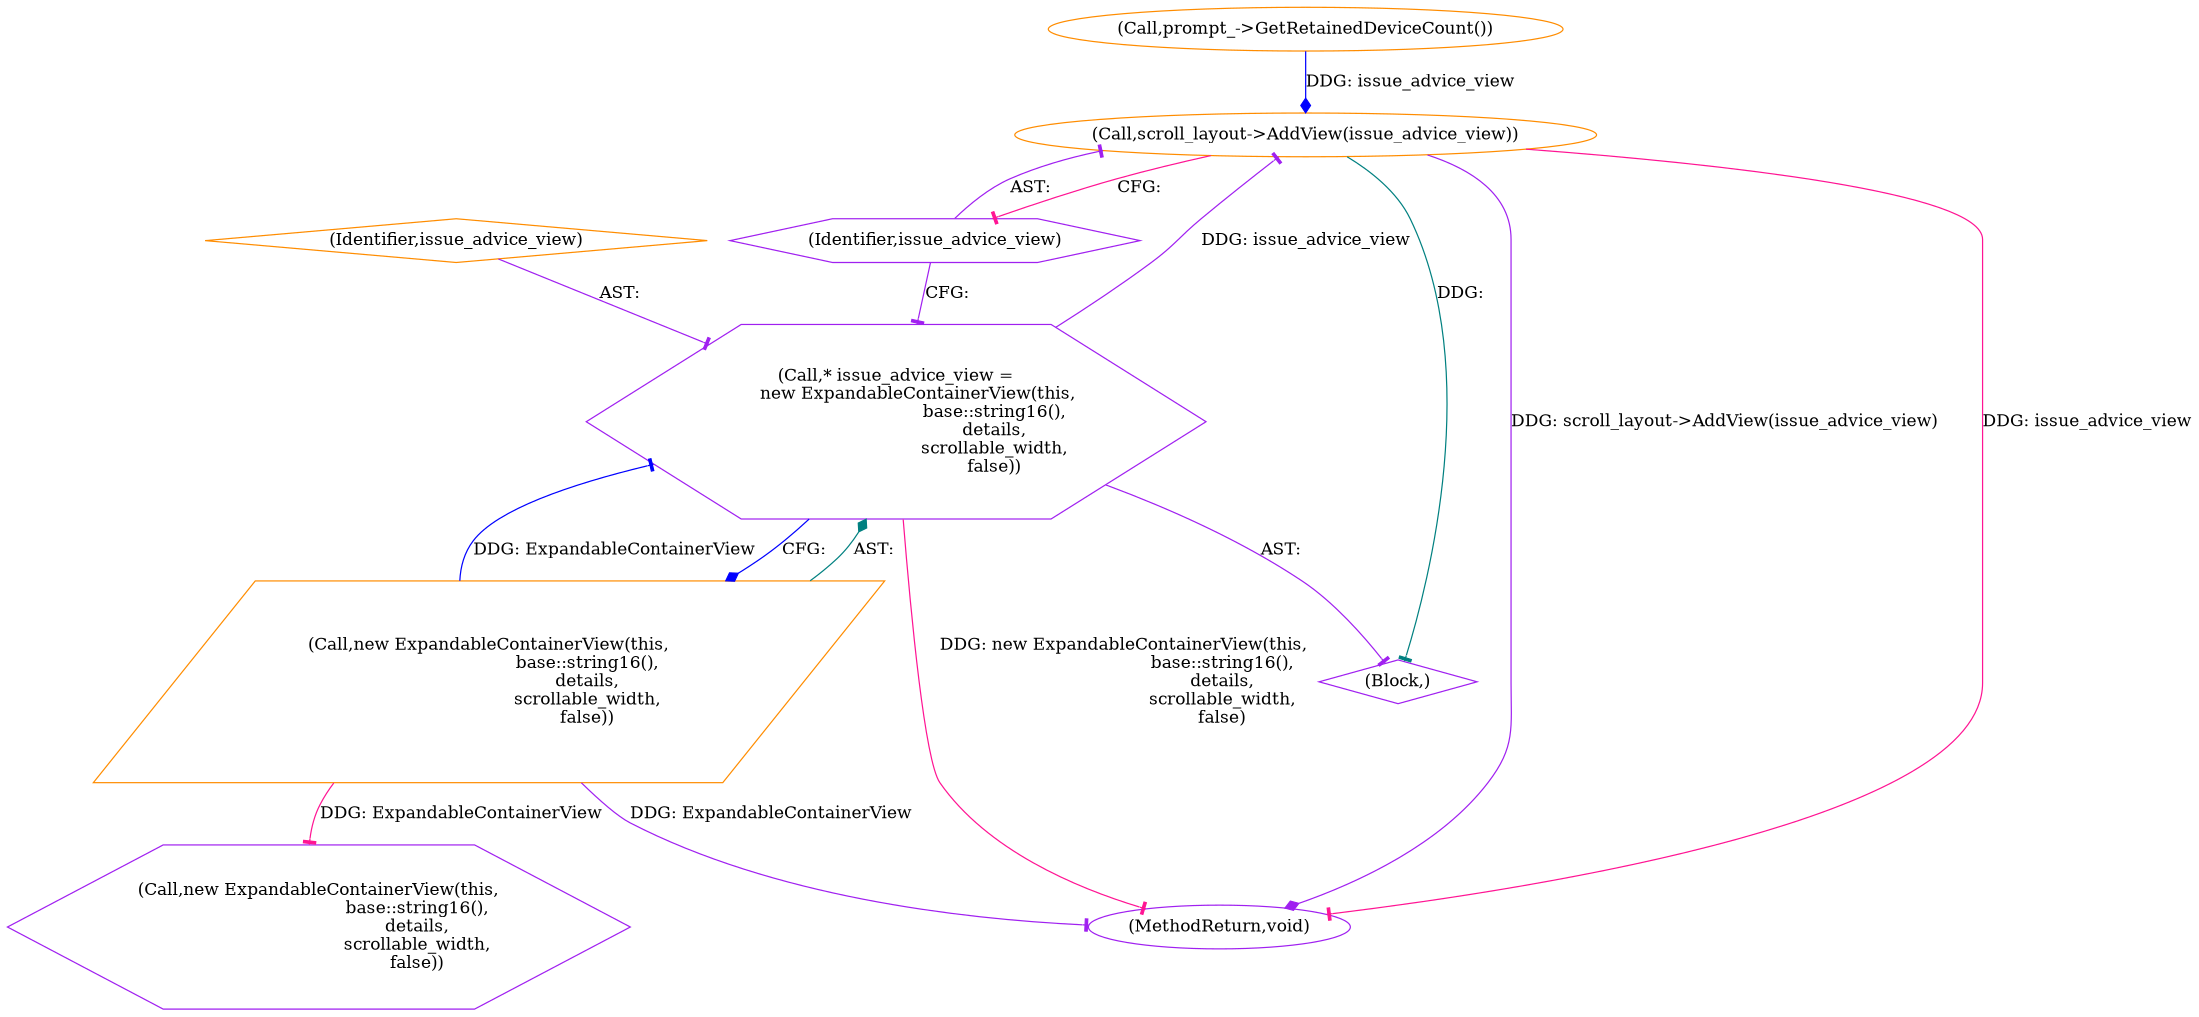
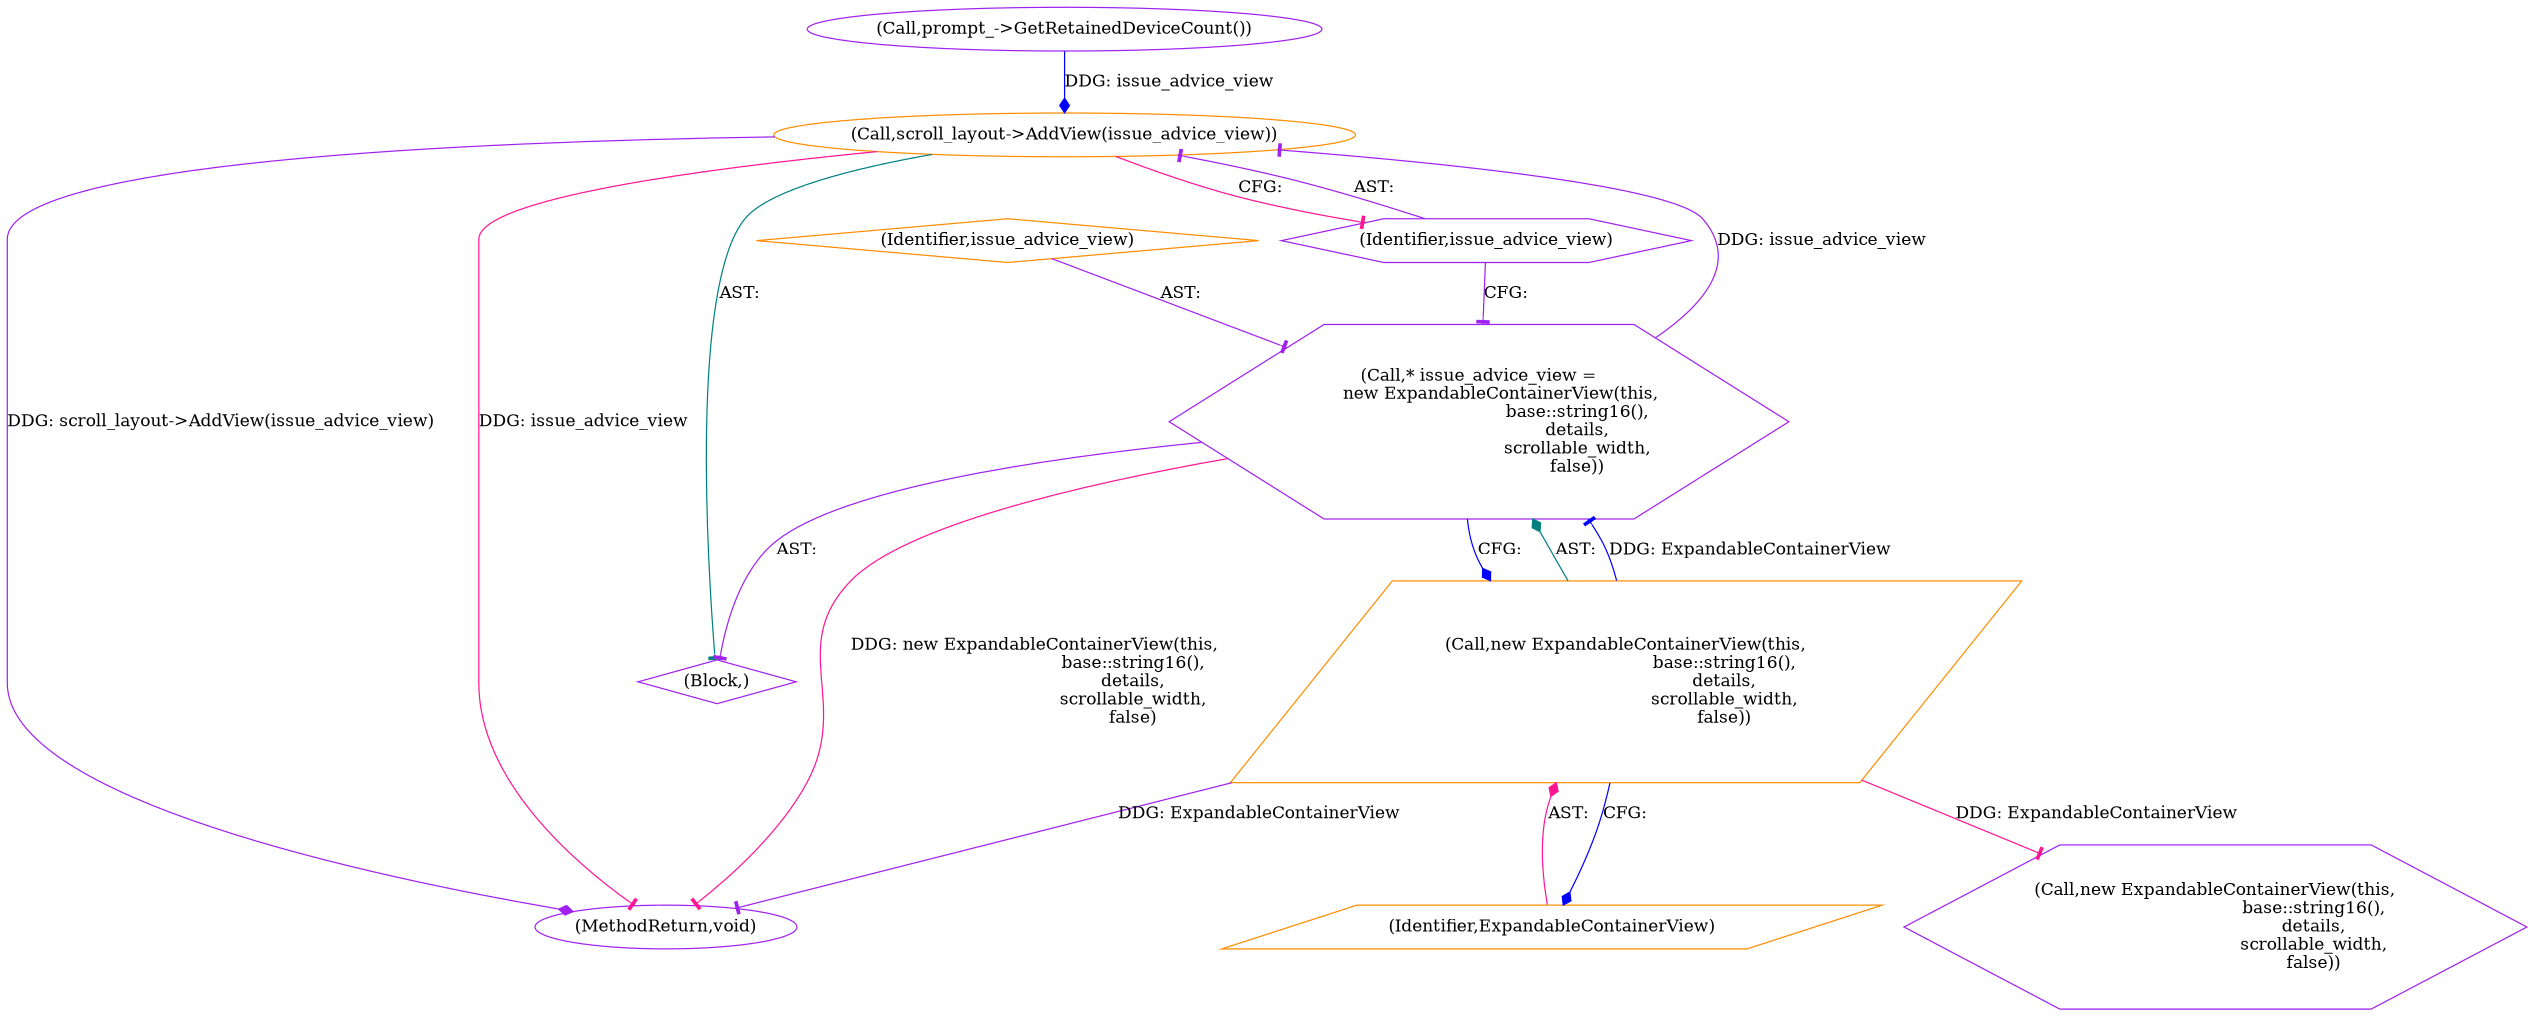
node "(Call,prompt_->GetRetainedDeviceCount())": color darkorange -> purple
edge "(Call,scroll_layout->AddView(issue_advice_view))" -> "(Block,)": label "DDG: " -> "AST: "
node "(Identifier,ExpandableContainerView)": added
